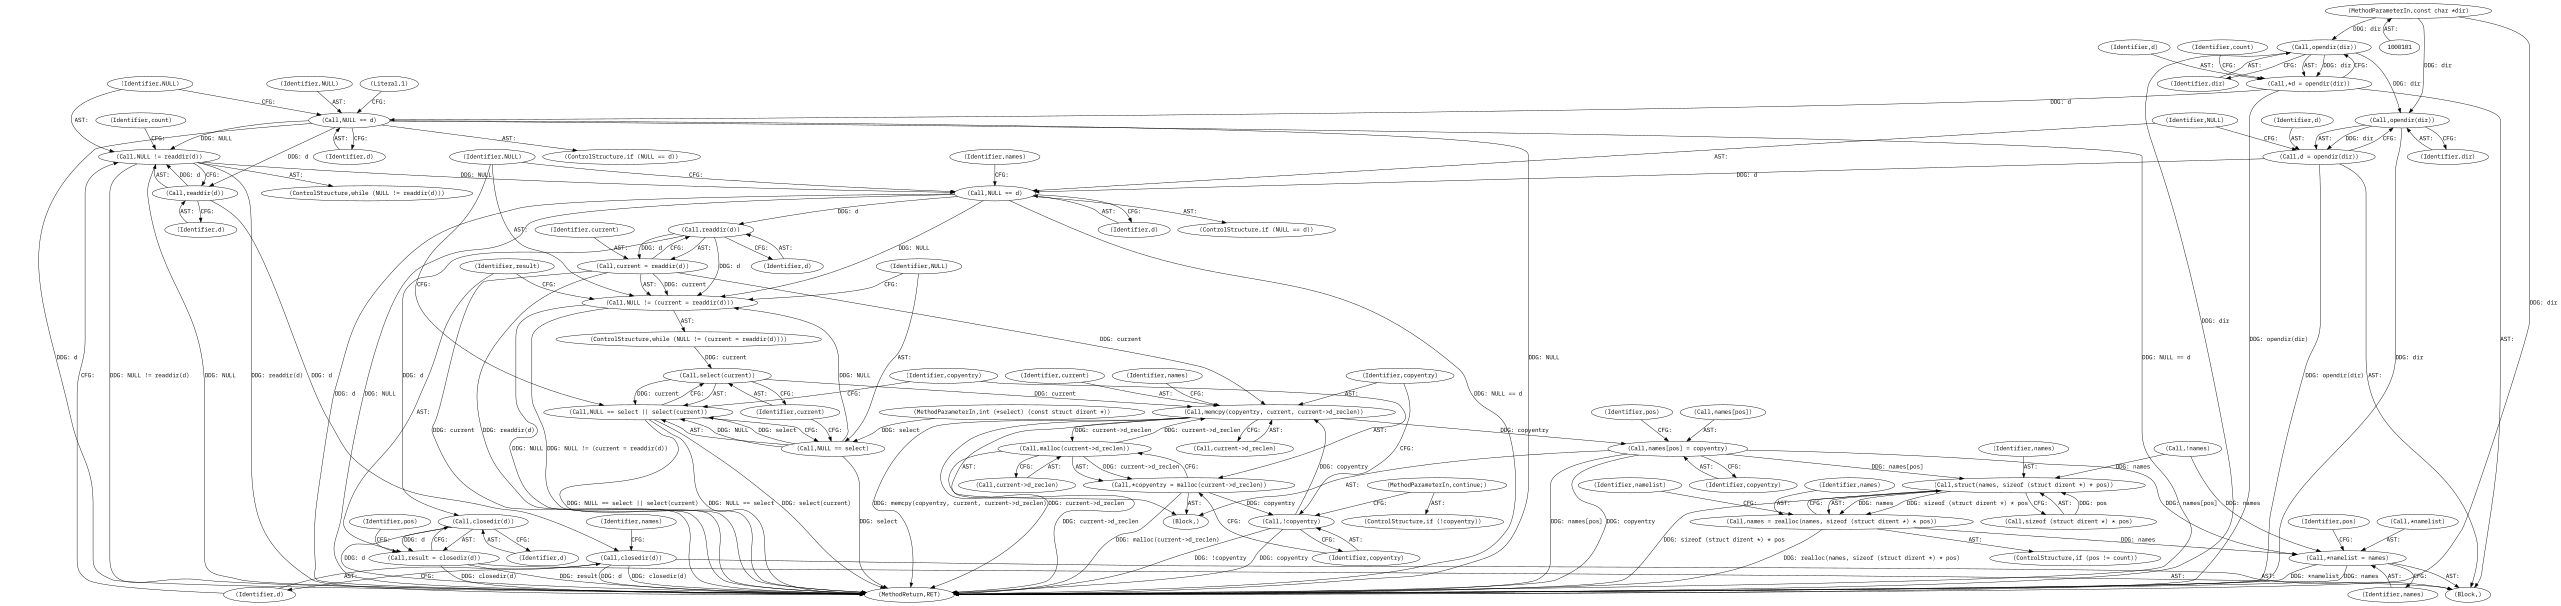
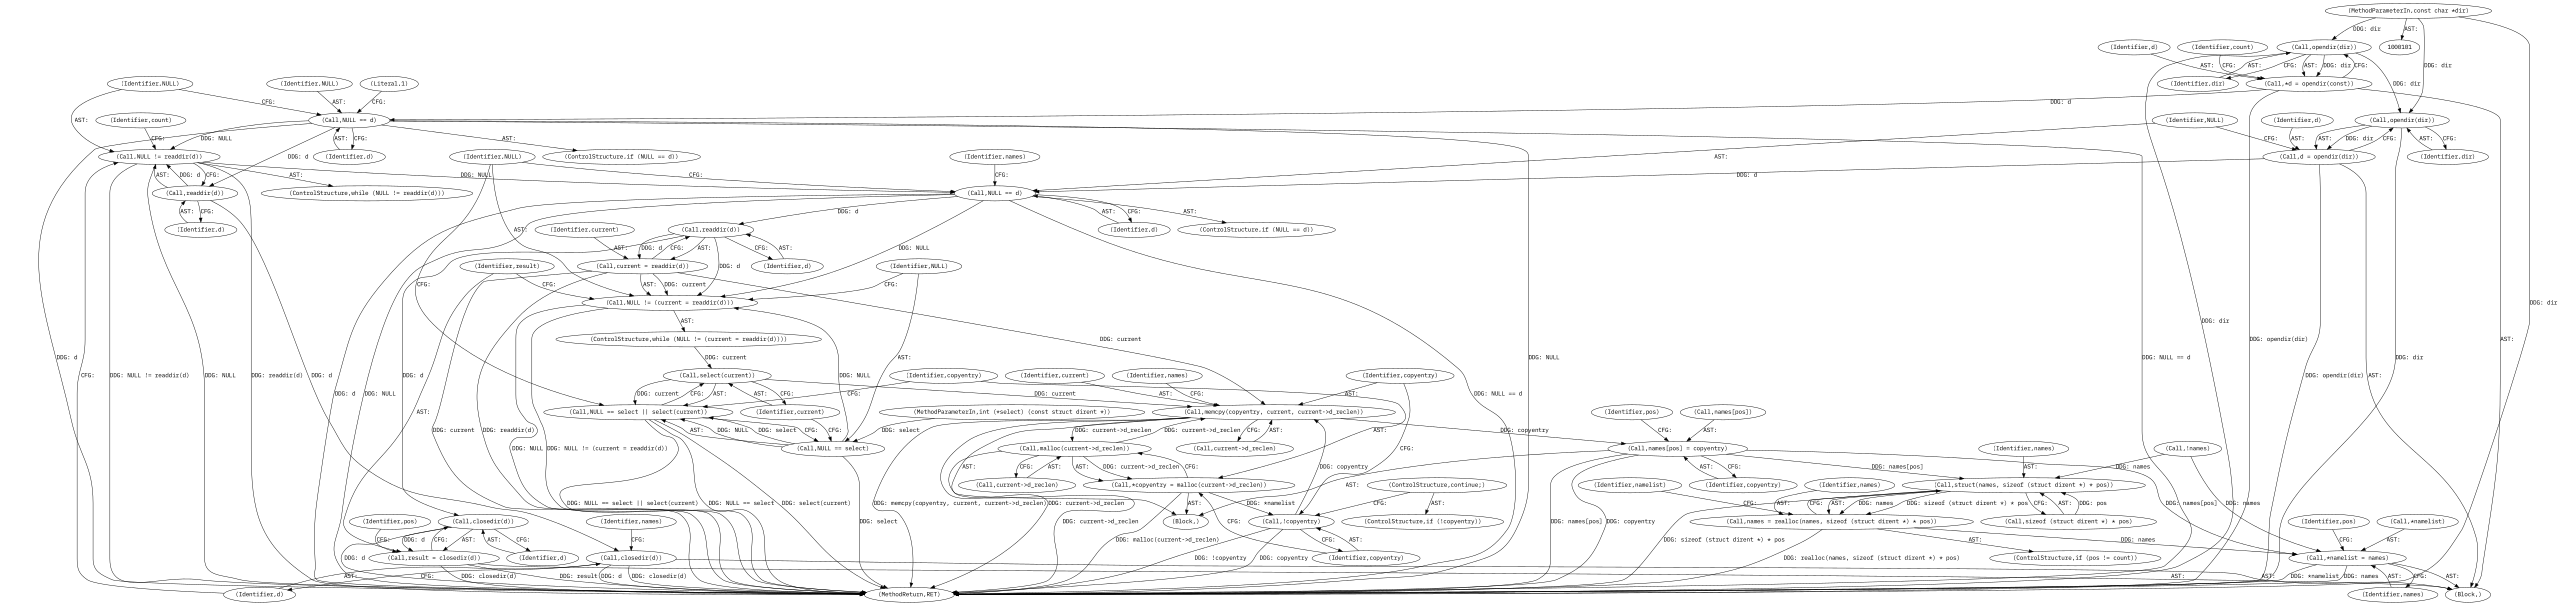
edge "1000101" -> "(MethodParameterIn,const char *dir)": reversed
node "(Call,*d = opendir(dir))": label "(Call,*d = opendir(dir))" -> "(Call,*d = opendir(const))"
node "(MethodParameterIn,continue;)": label "(MethodParameterIn,continue;)" -> "(ControlStructure,continue;)"
edge "(Call,*copyentry = malloc(current->d_reclen))" -> "(Call,!copyentry)": label "DDG: copyentry" -> "DDG: *namelist"
